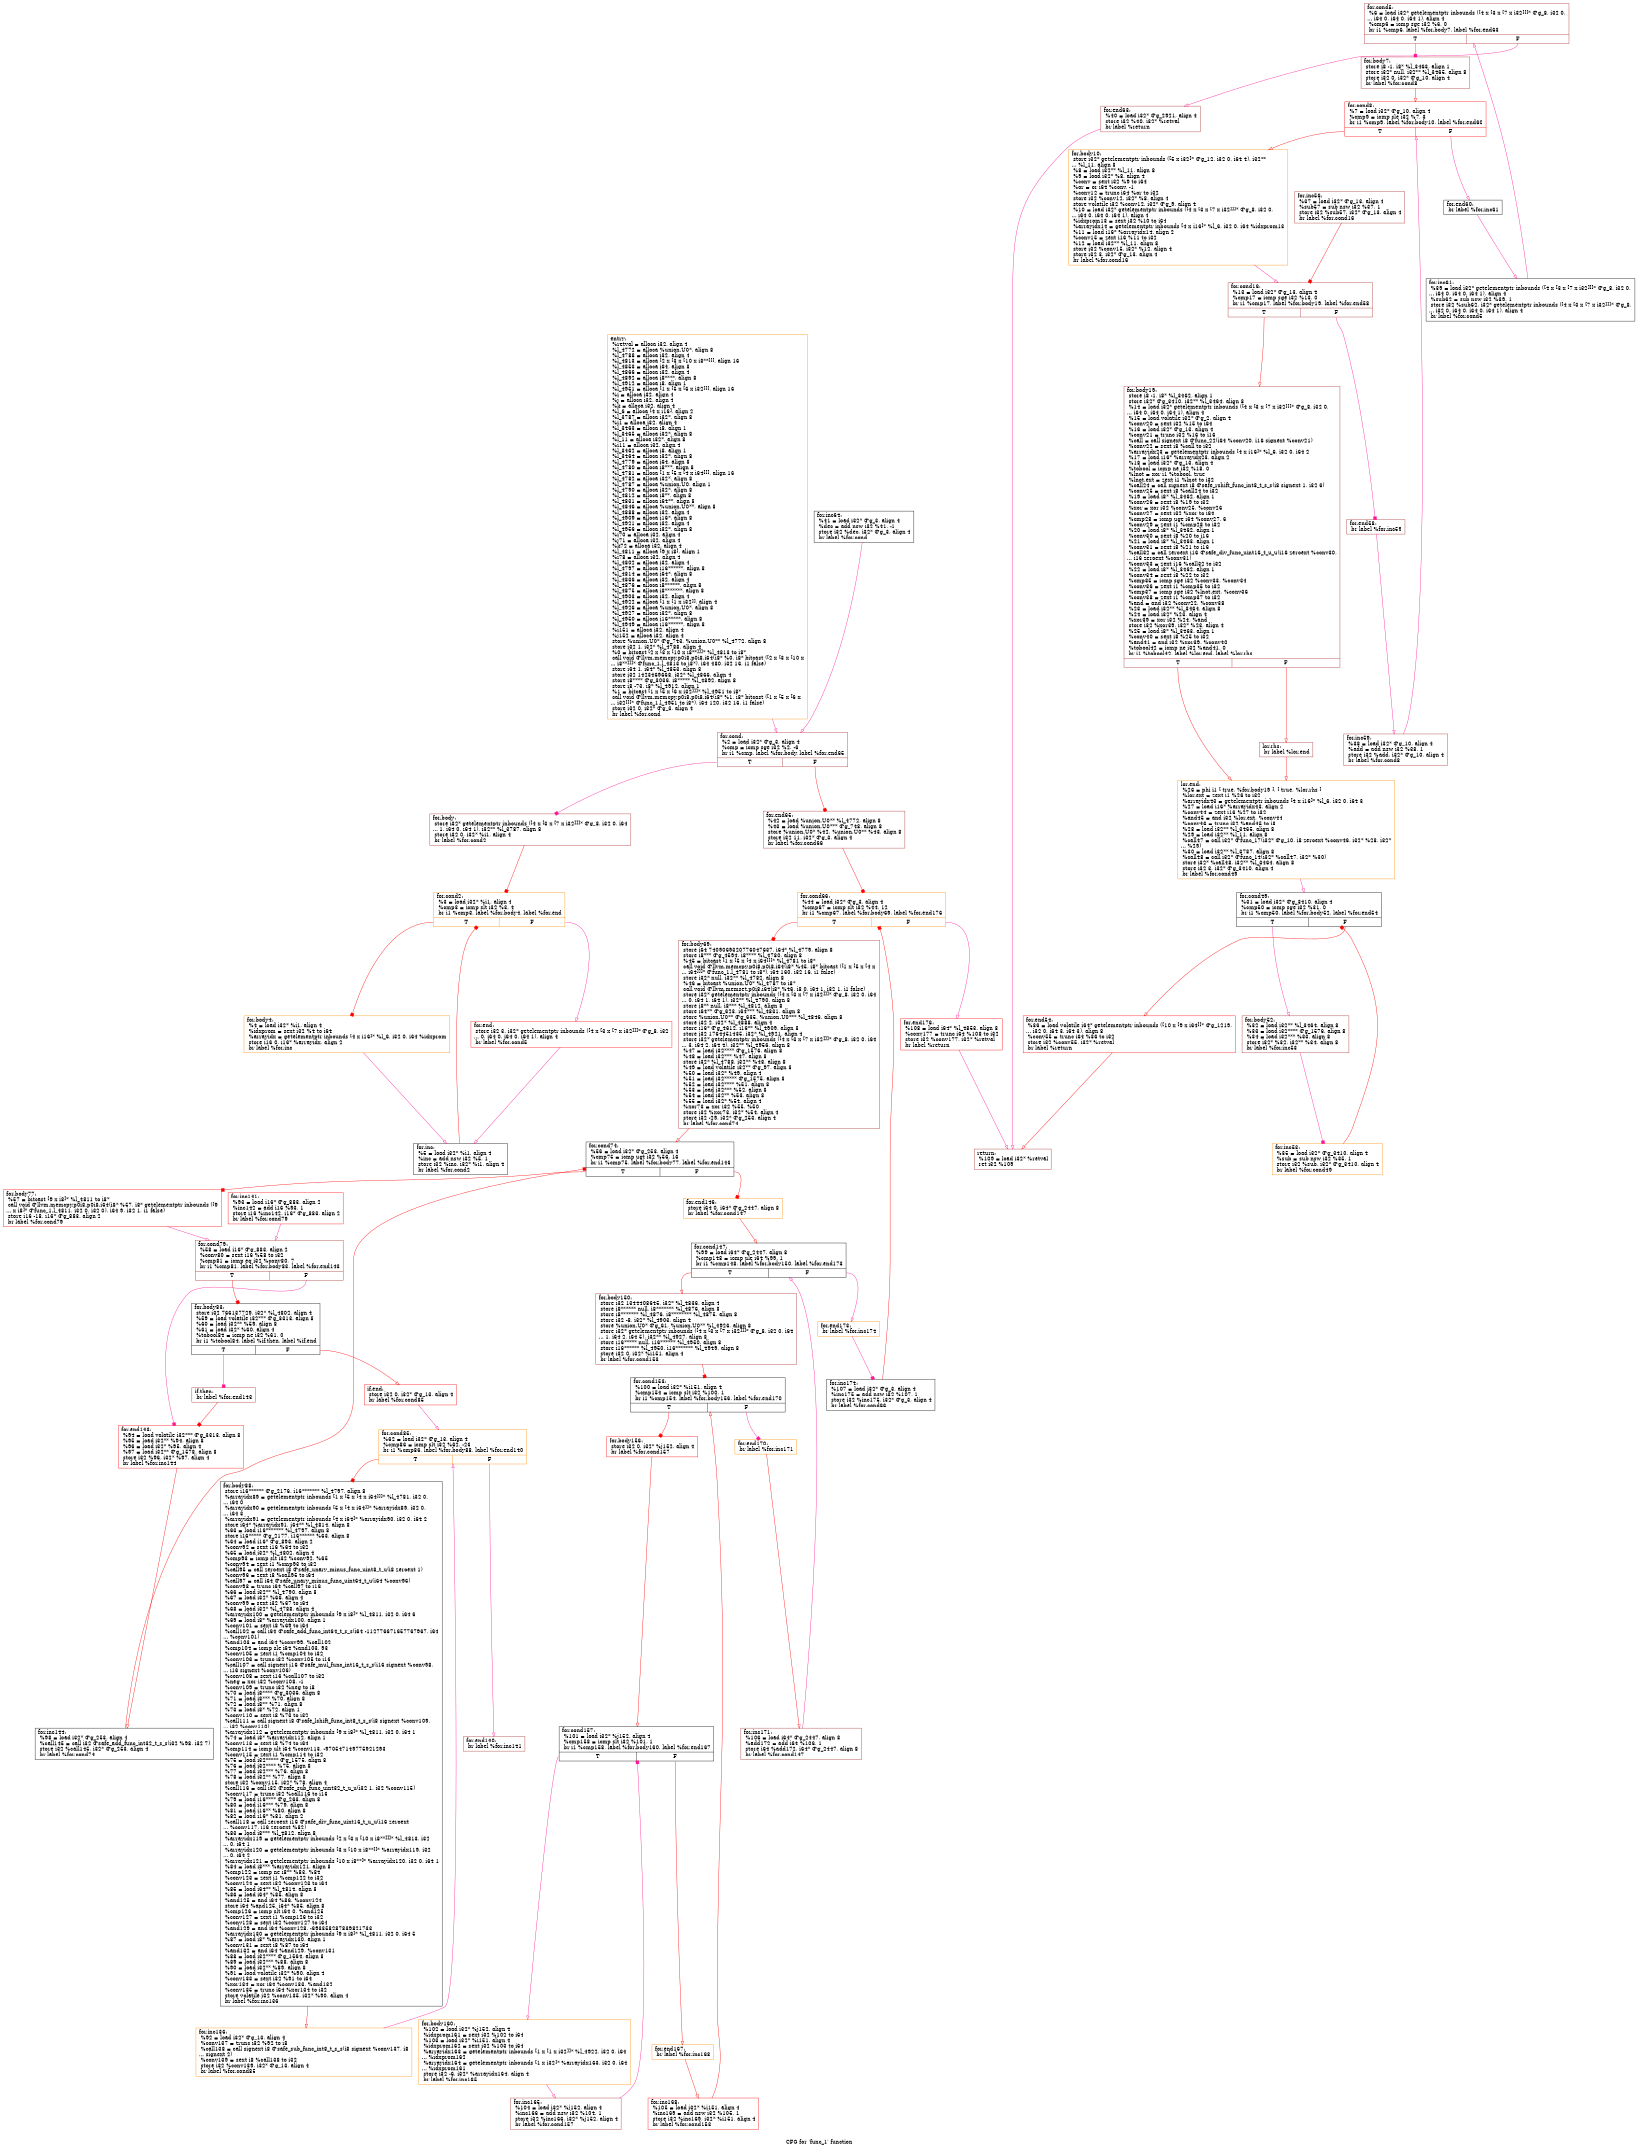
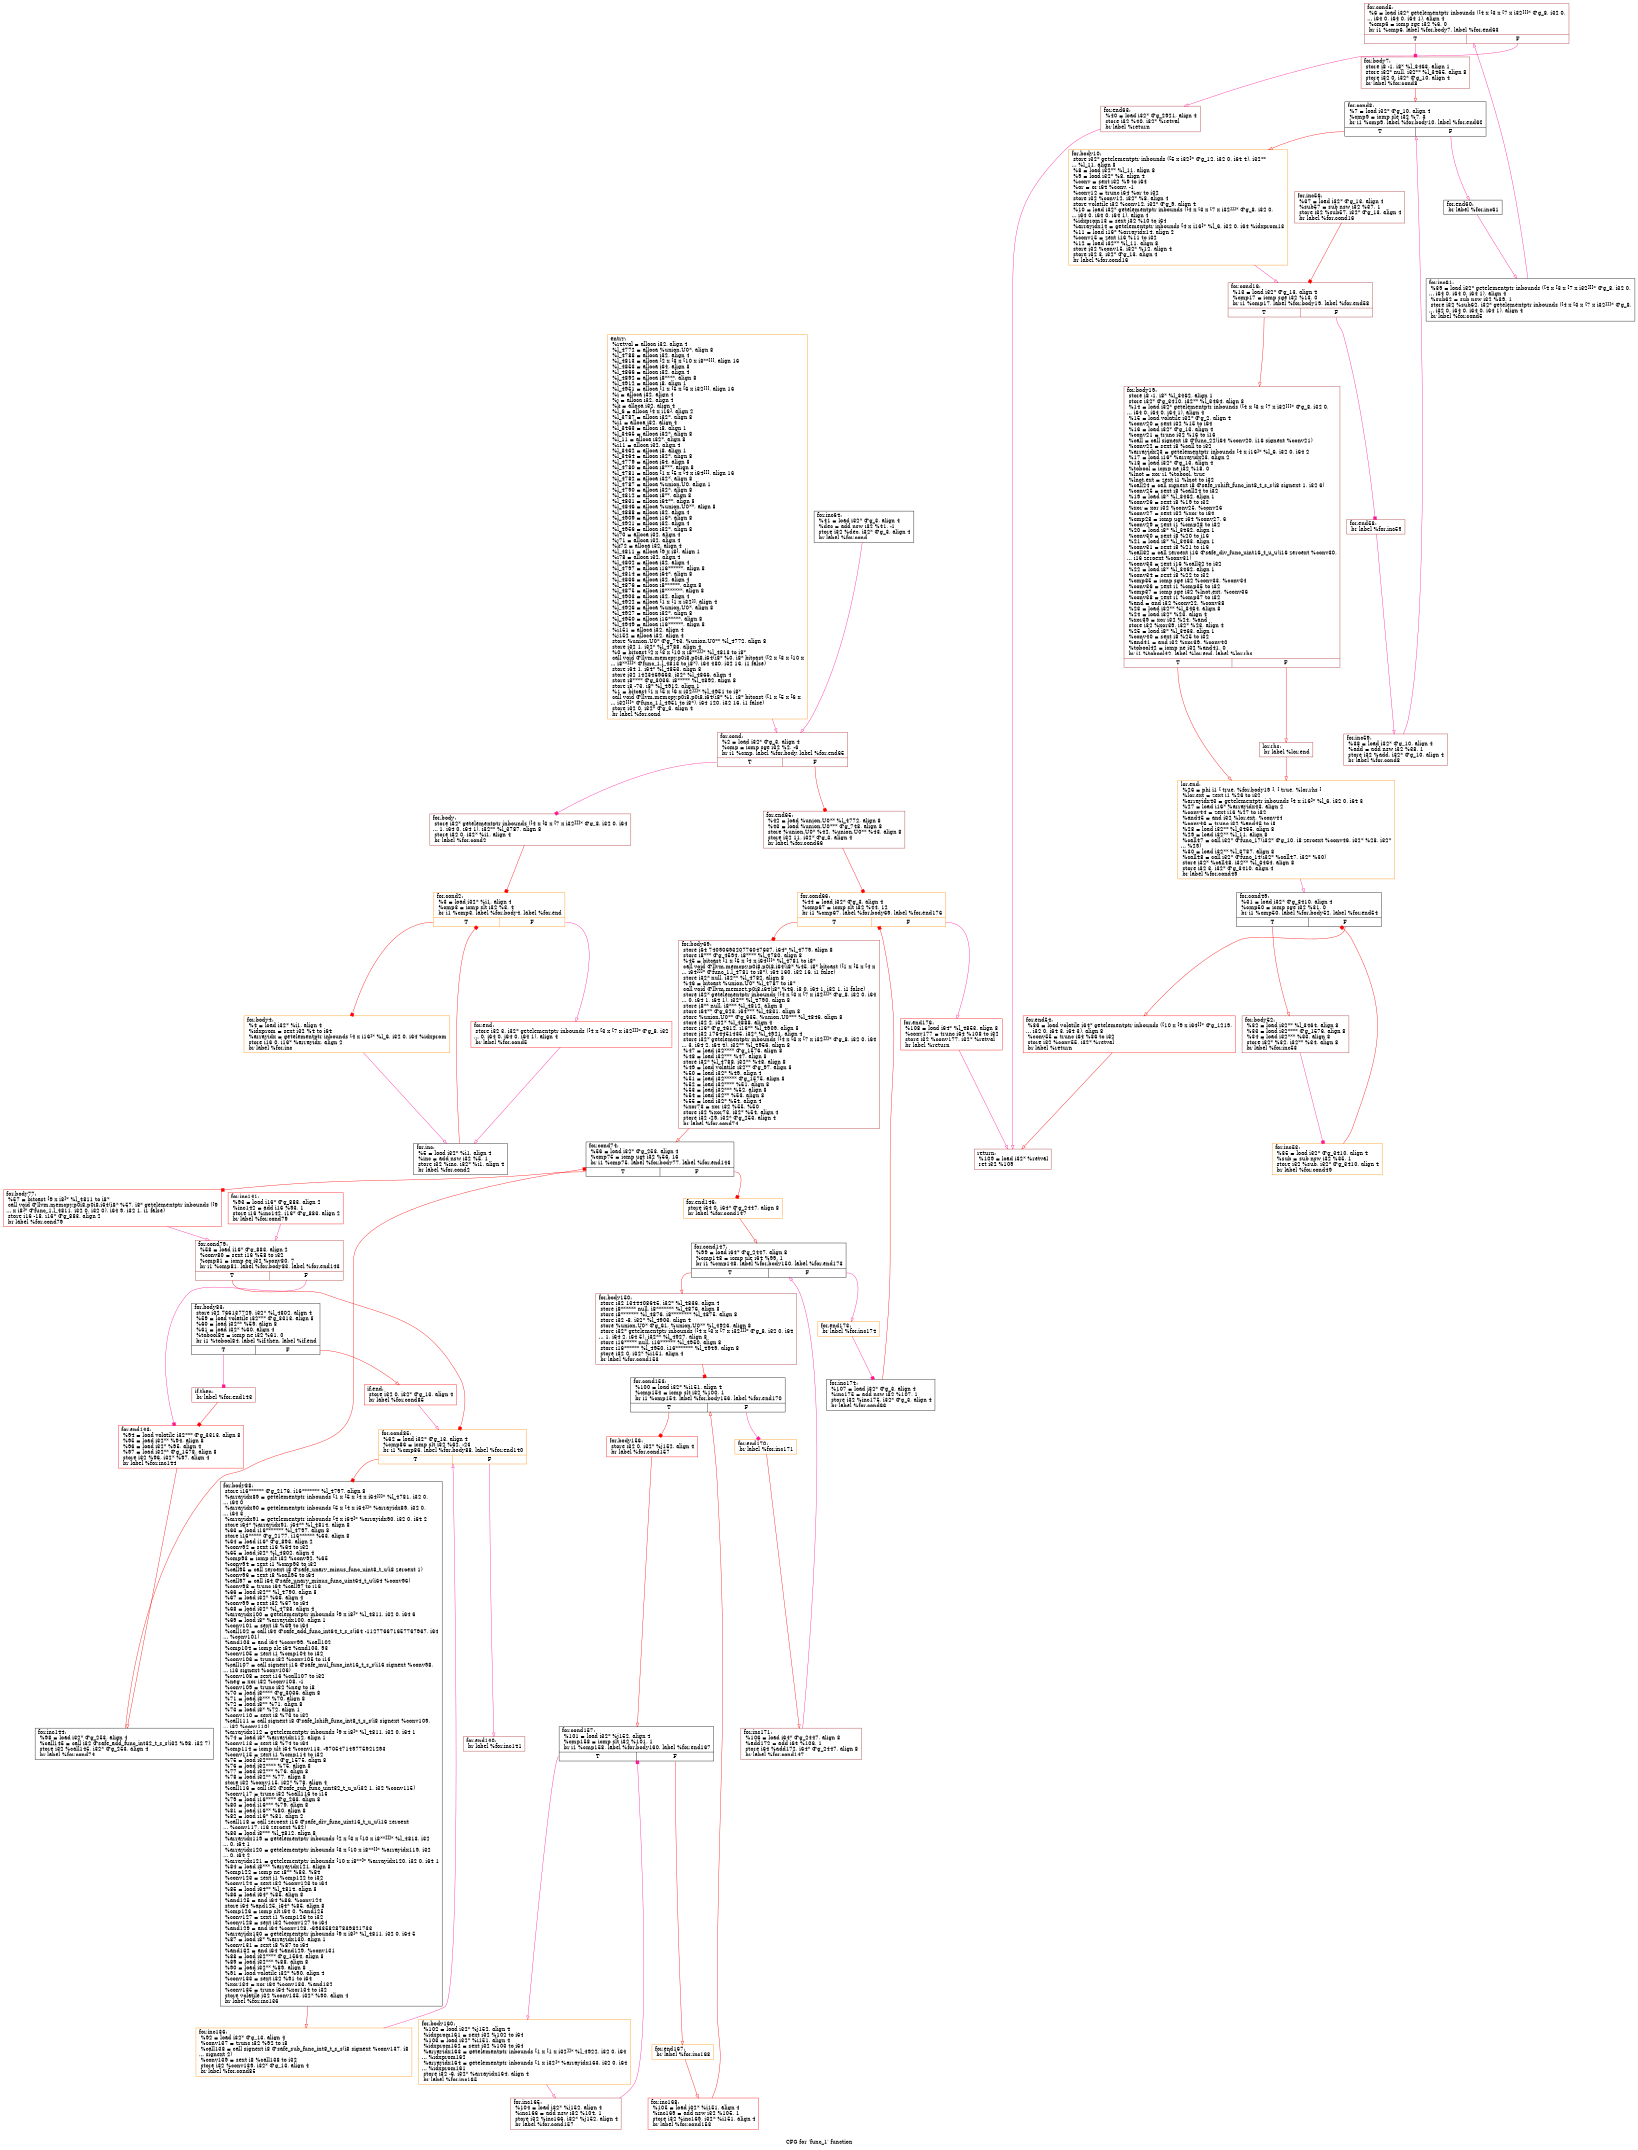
node "for.cond8:": color red -> black
edge "for.cond49:" -> "for.body52:": color deeppink -> red
edge "for.cond79:" -> "for.body83:": now "for.cond79:" -> "for.cond85:"
